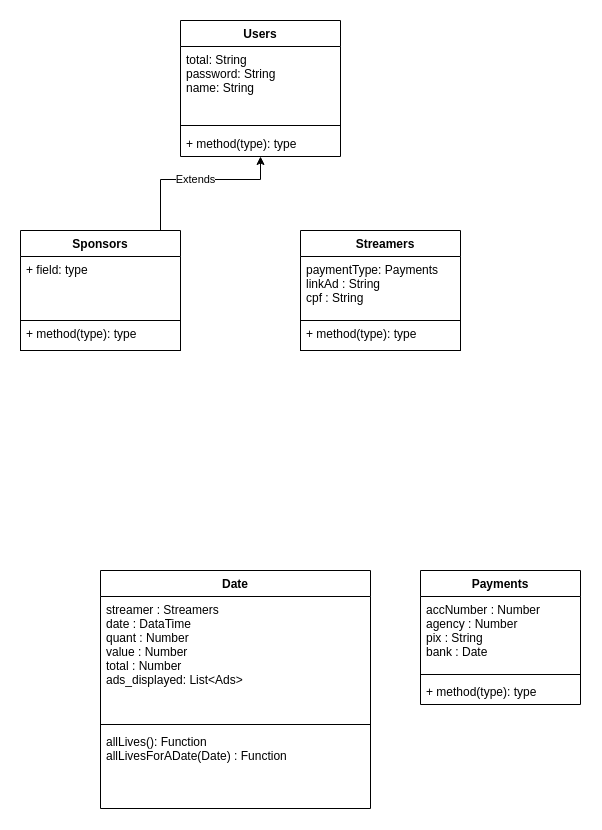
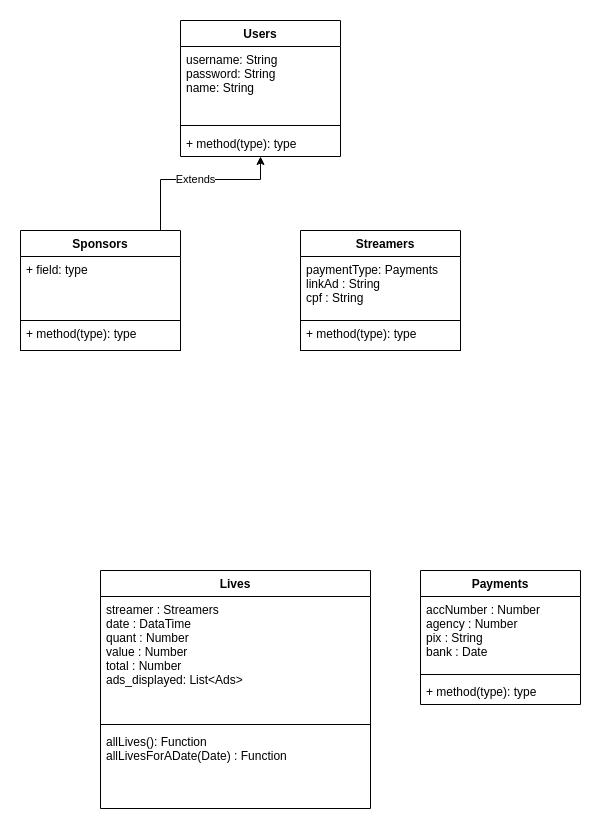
node "total: String password: String name: String": label "total: String password: String name: String" -> "username: String password: String name: String"
node "Date": label "Date" -> "Lives"
